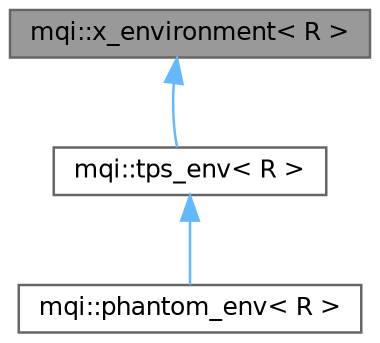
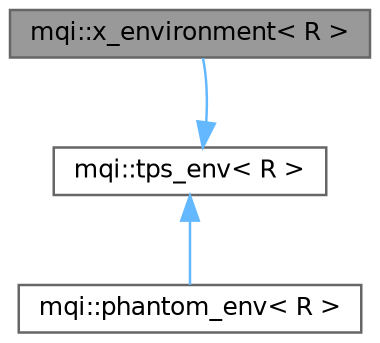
edge "mqi::tps_env< R >" -> "mqi::x_environment< R >": reversed
